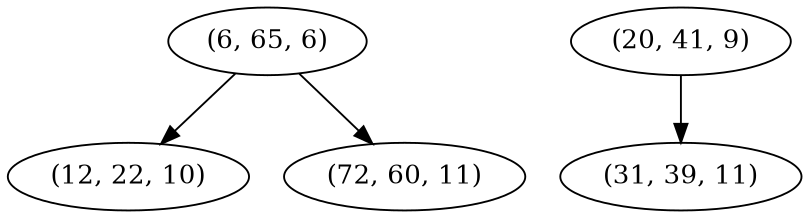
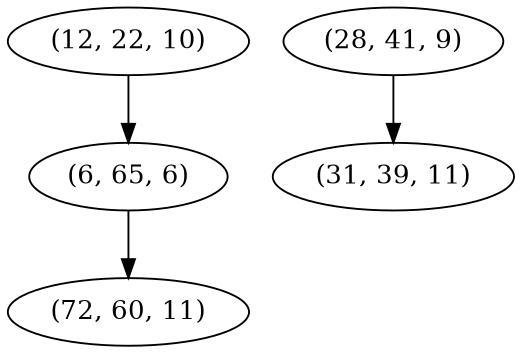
node "(20, 41, 9)": label "(20, 41, 9)" -> "(28, 41, 9)"
edge "(6, 65, 6)" -> "(12, 22, 10)": reversed
